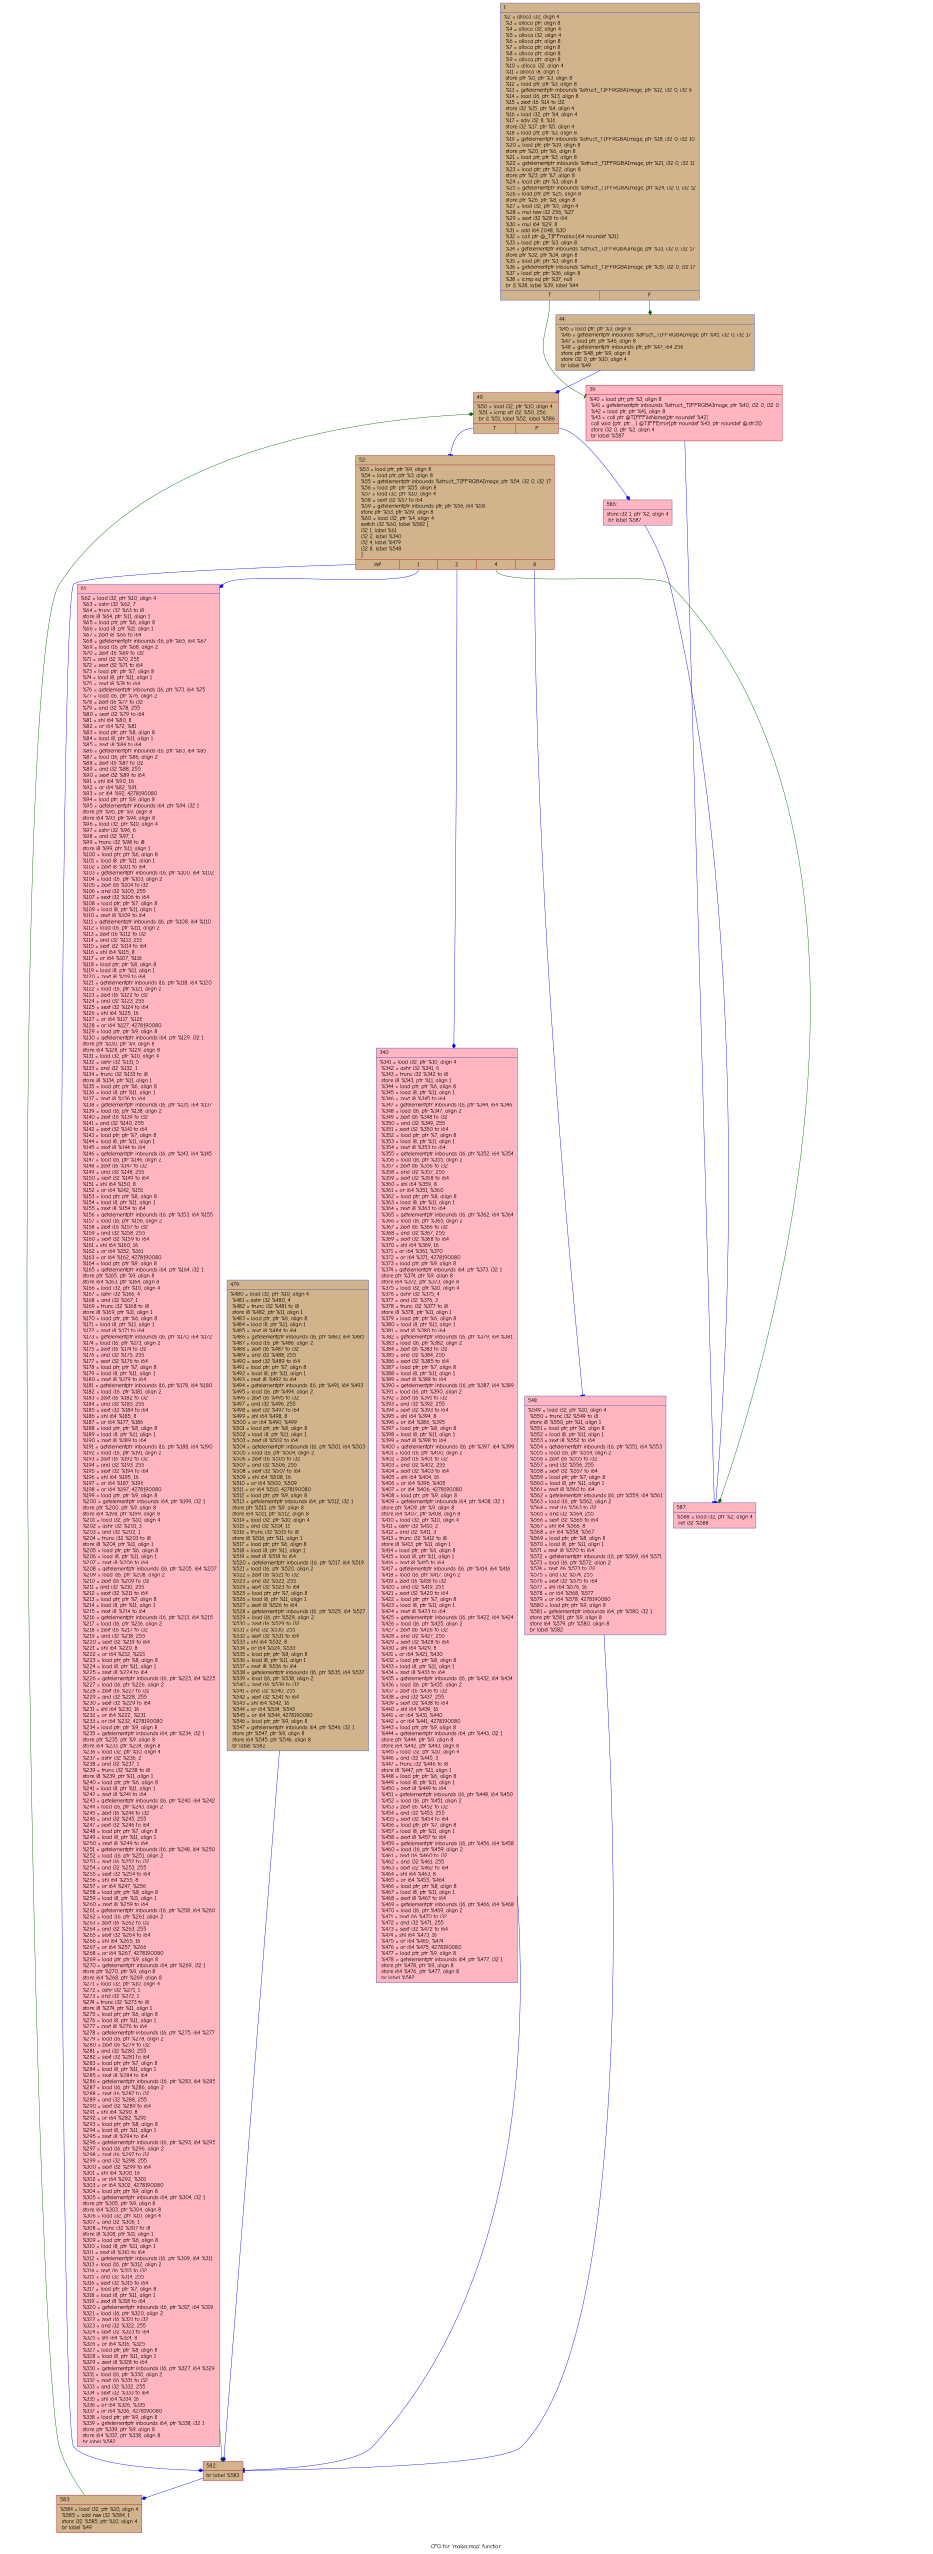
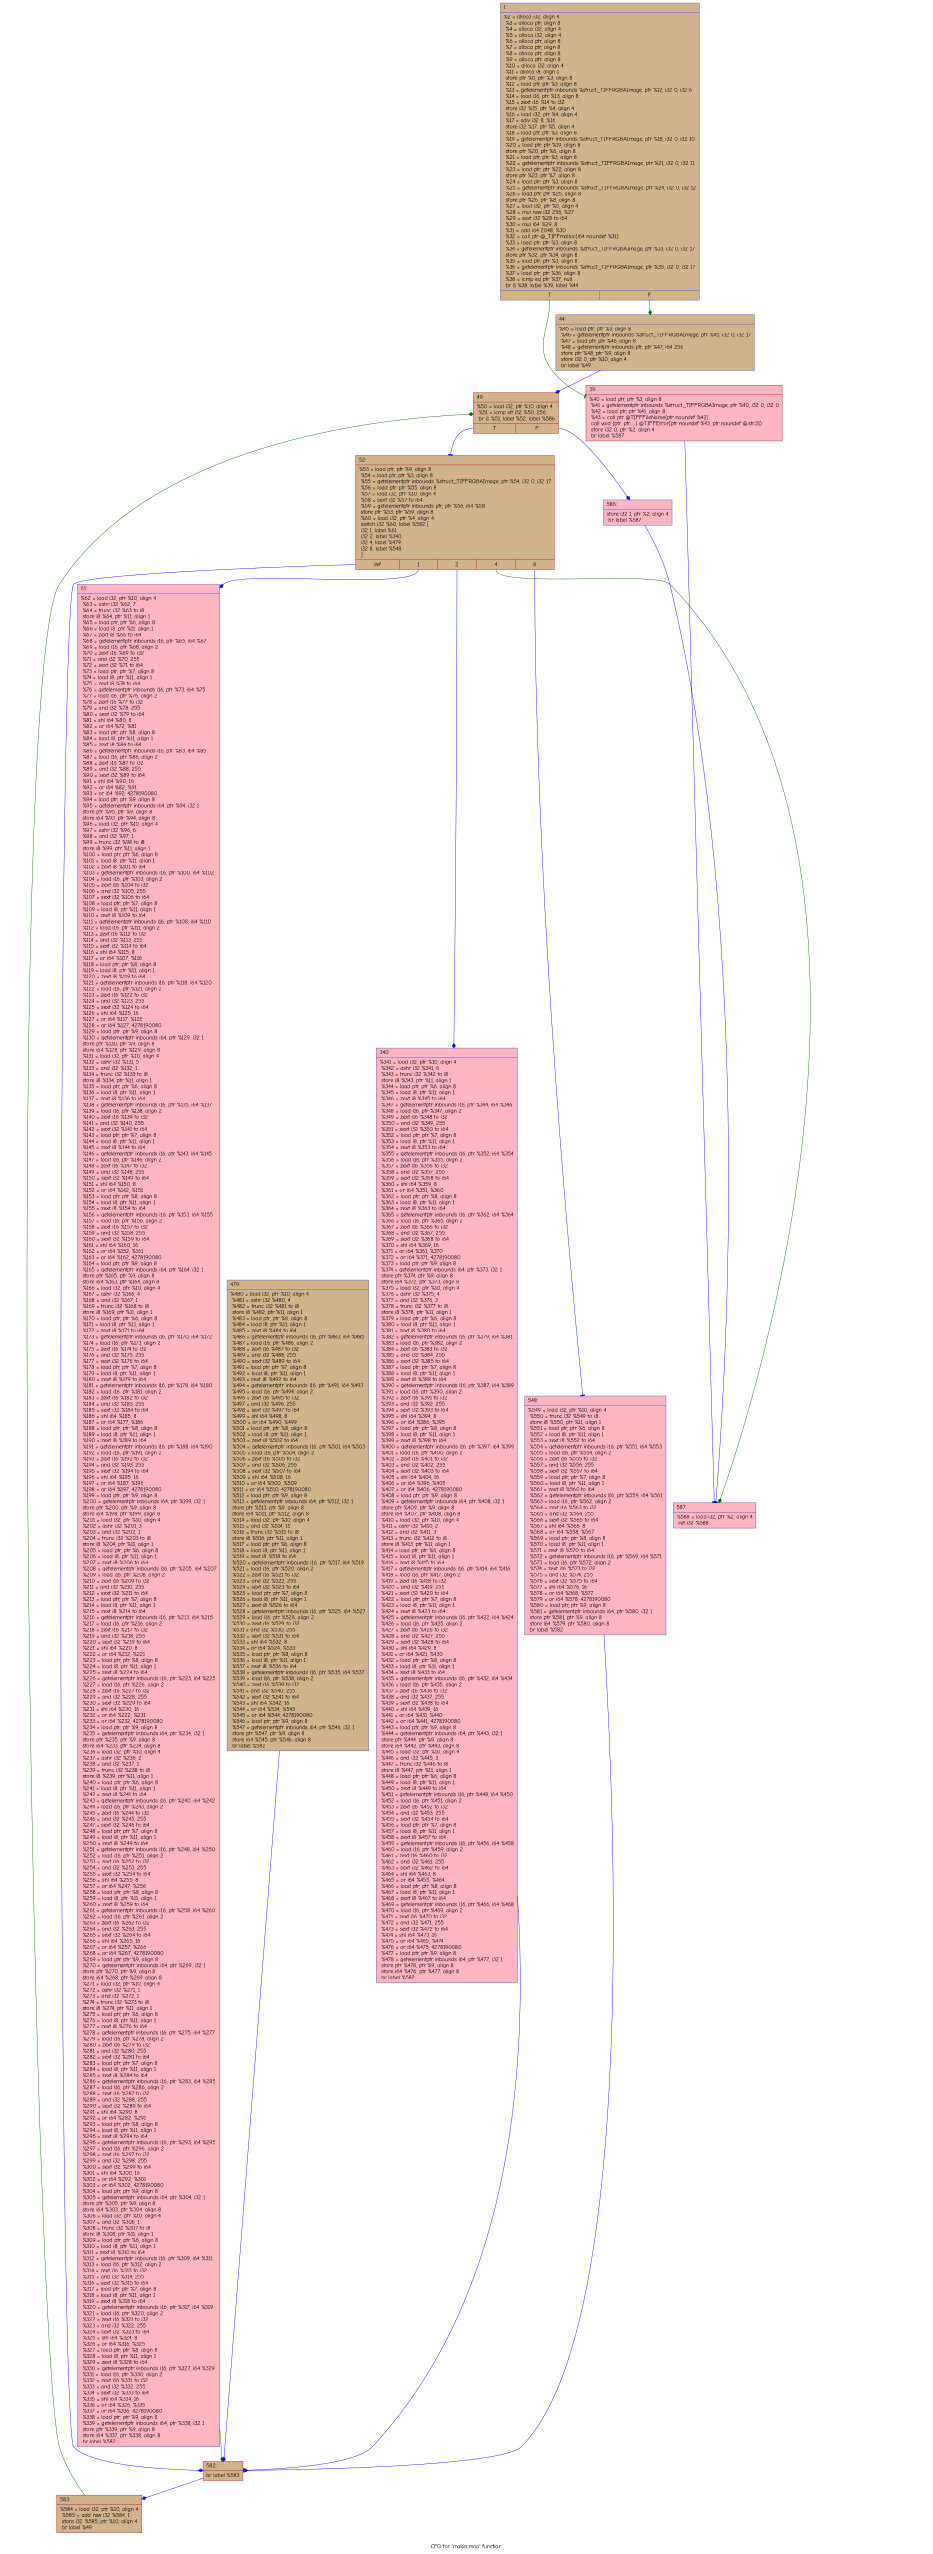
edge "548:" -> "582:": arrowhead tee -> diamond
